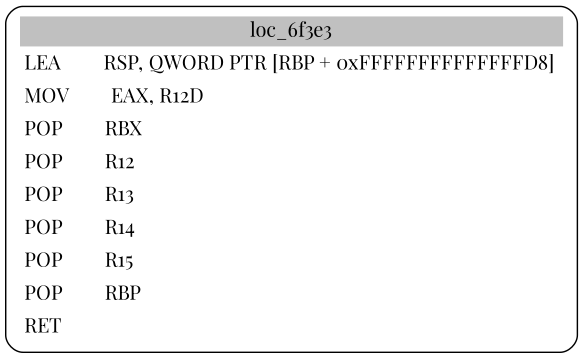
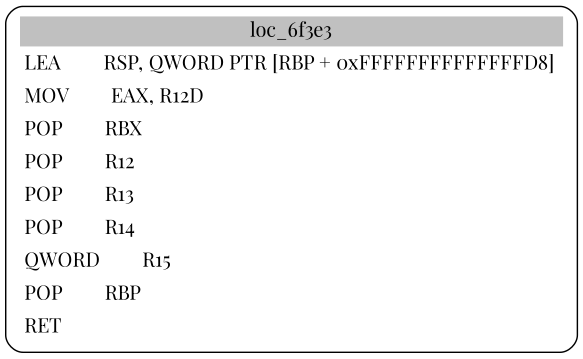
node "loc_6f3e3": text "POP        R15" -> "QWORD        R15"
